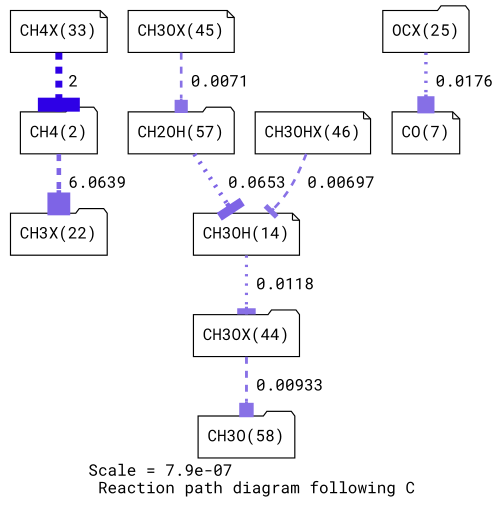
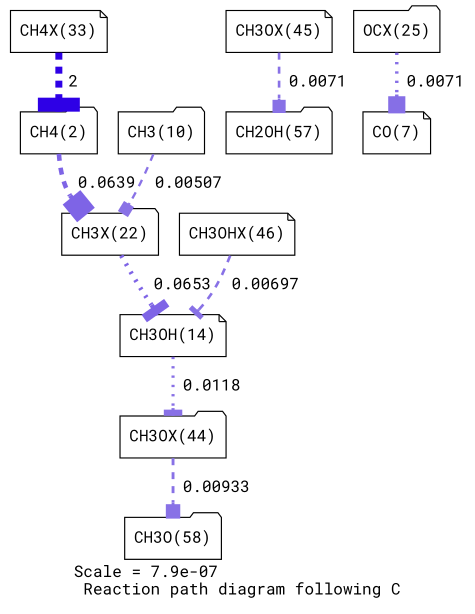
edge "OCX(25)" -> "CO(7)": label " 0.0176" -> " 0.0071"
node "CH3(10)": added
edge "CH2OH(57)" -> "CH3OH(14)": now "CH3X(22)" -> "CH3OH(14)"
edge "CH4(2)" -> "CH3X(22)": label " 6.0639" -> " 0.0639"
